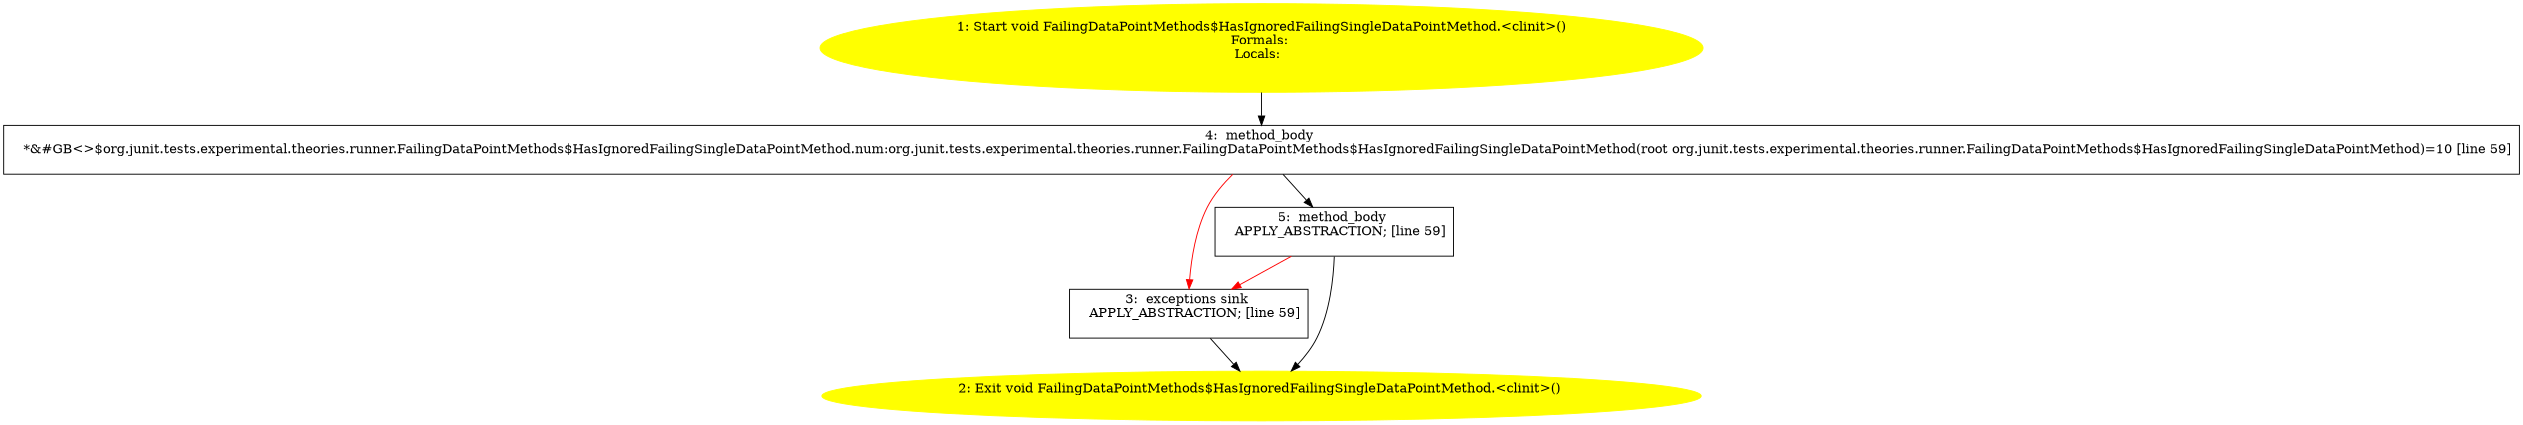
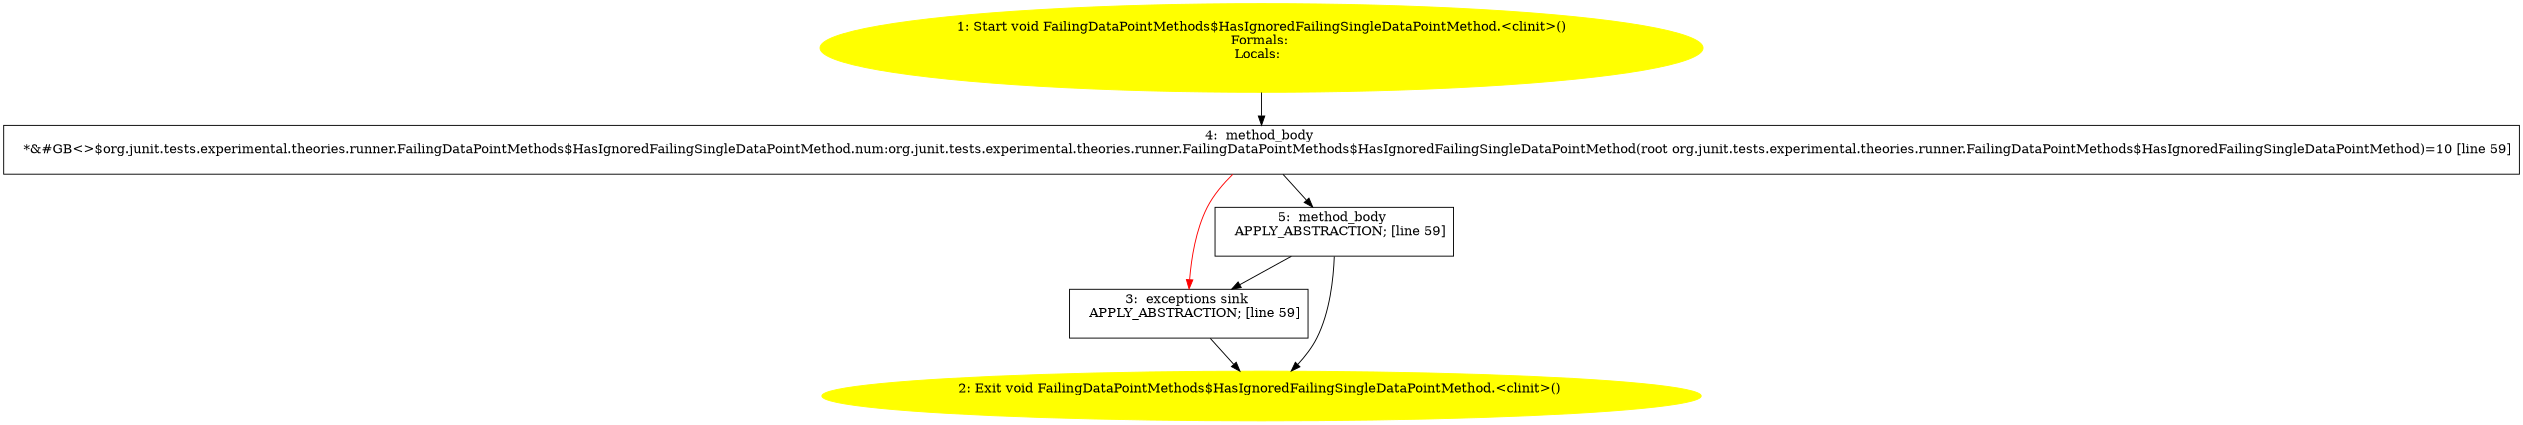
edge "5:  method_body APPLY_ABSTRACTION; [line 59]" -> "3:  exceptions sink APPLY_ABSTRACTION; [line 59]": color red -> black
